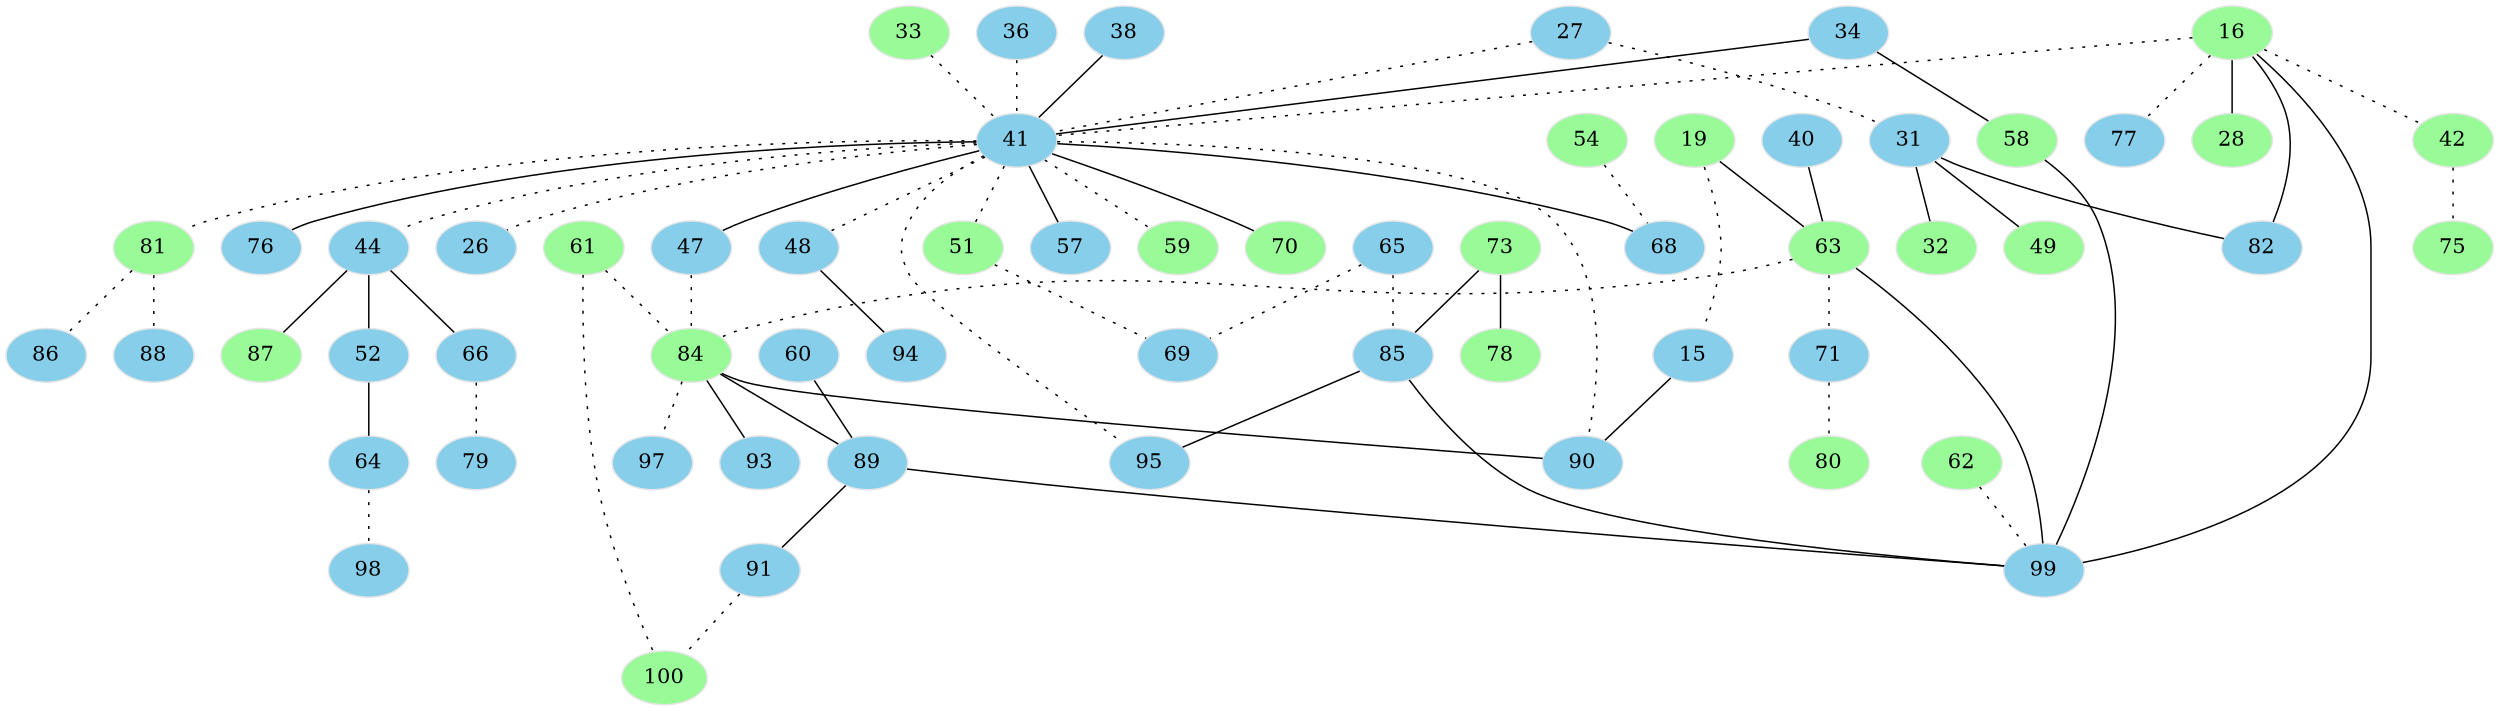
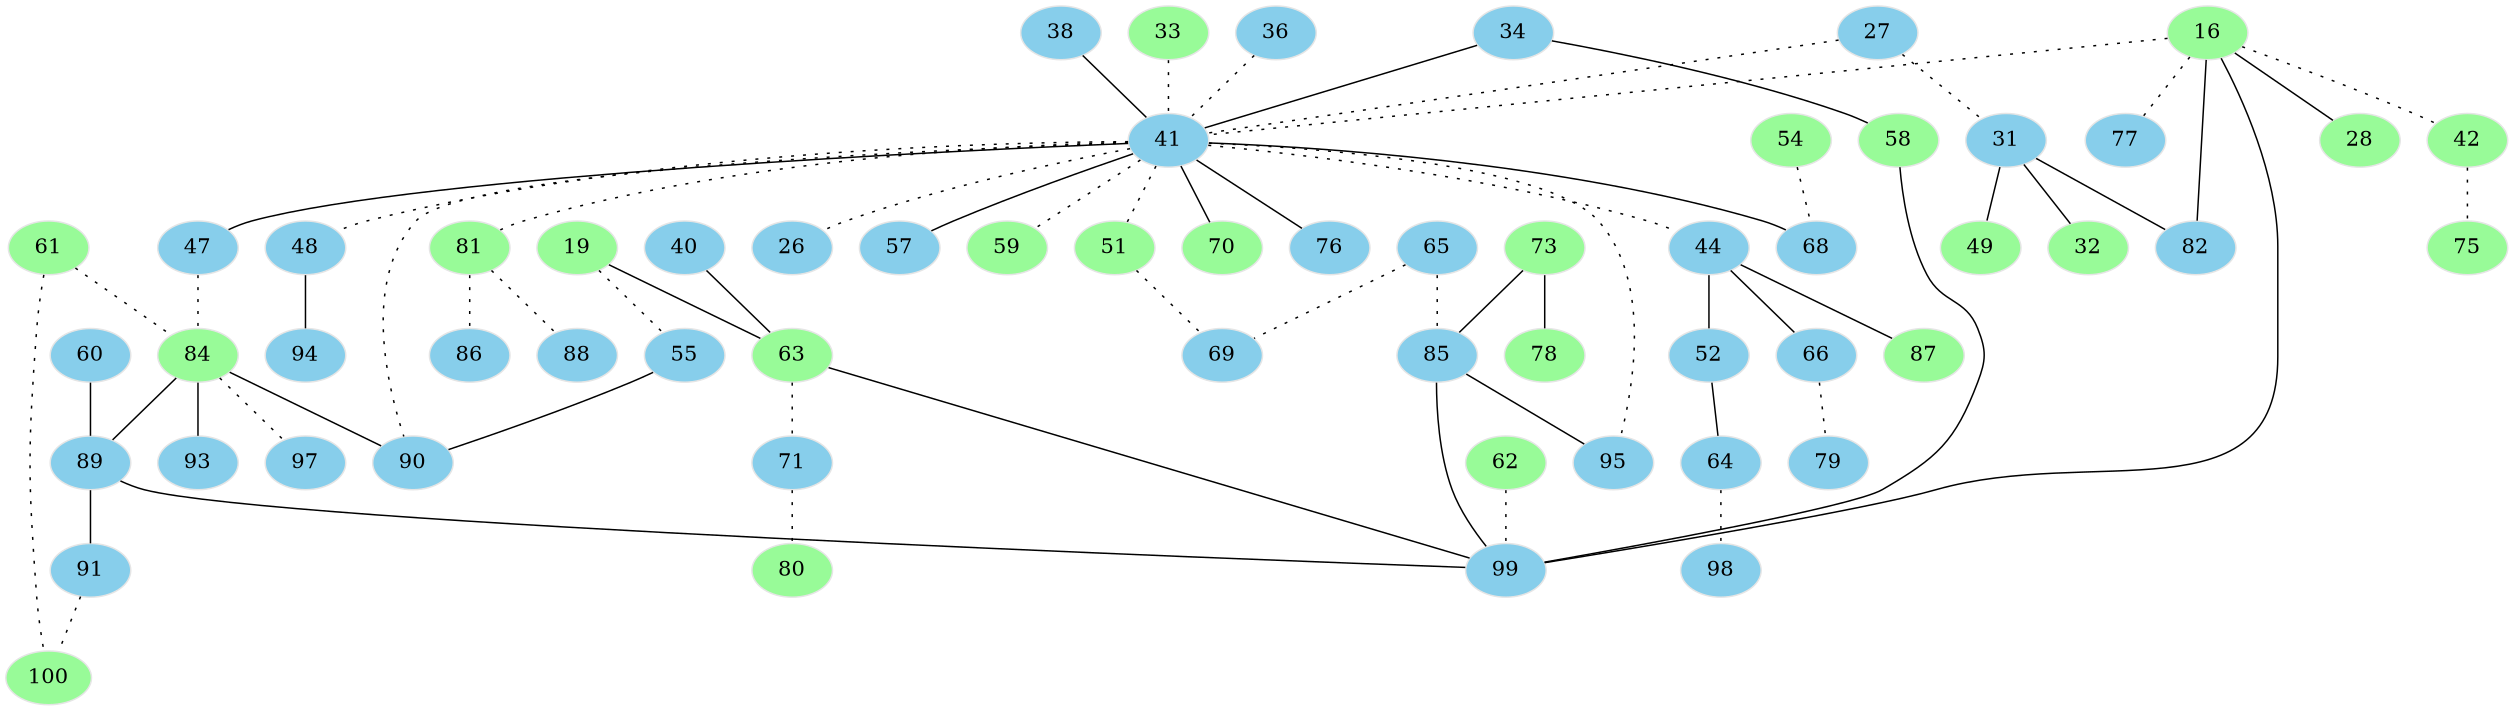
edge "63" -- "84": removed
node "15": label "15" -> "55"
